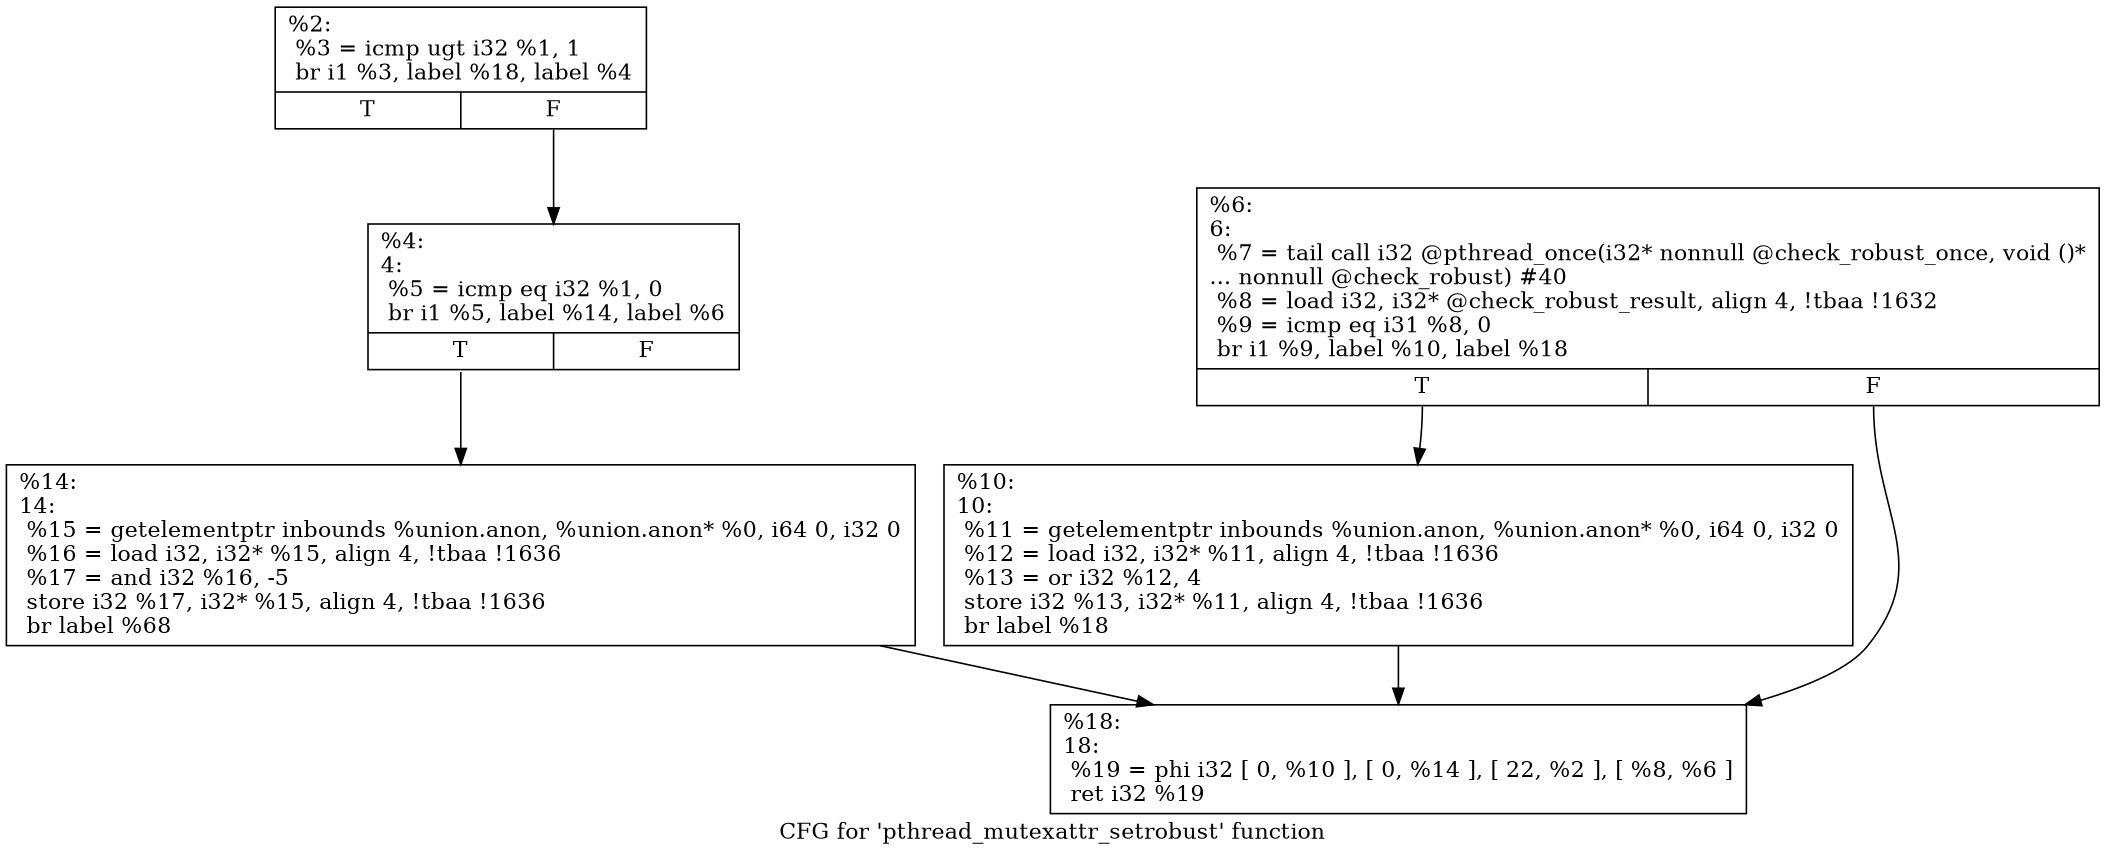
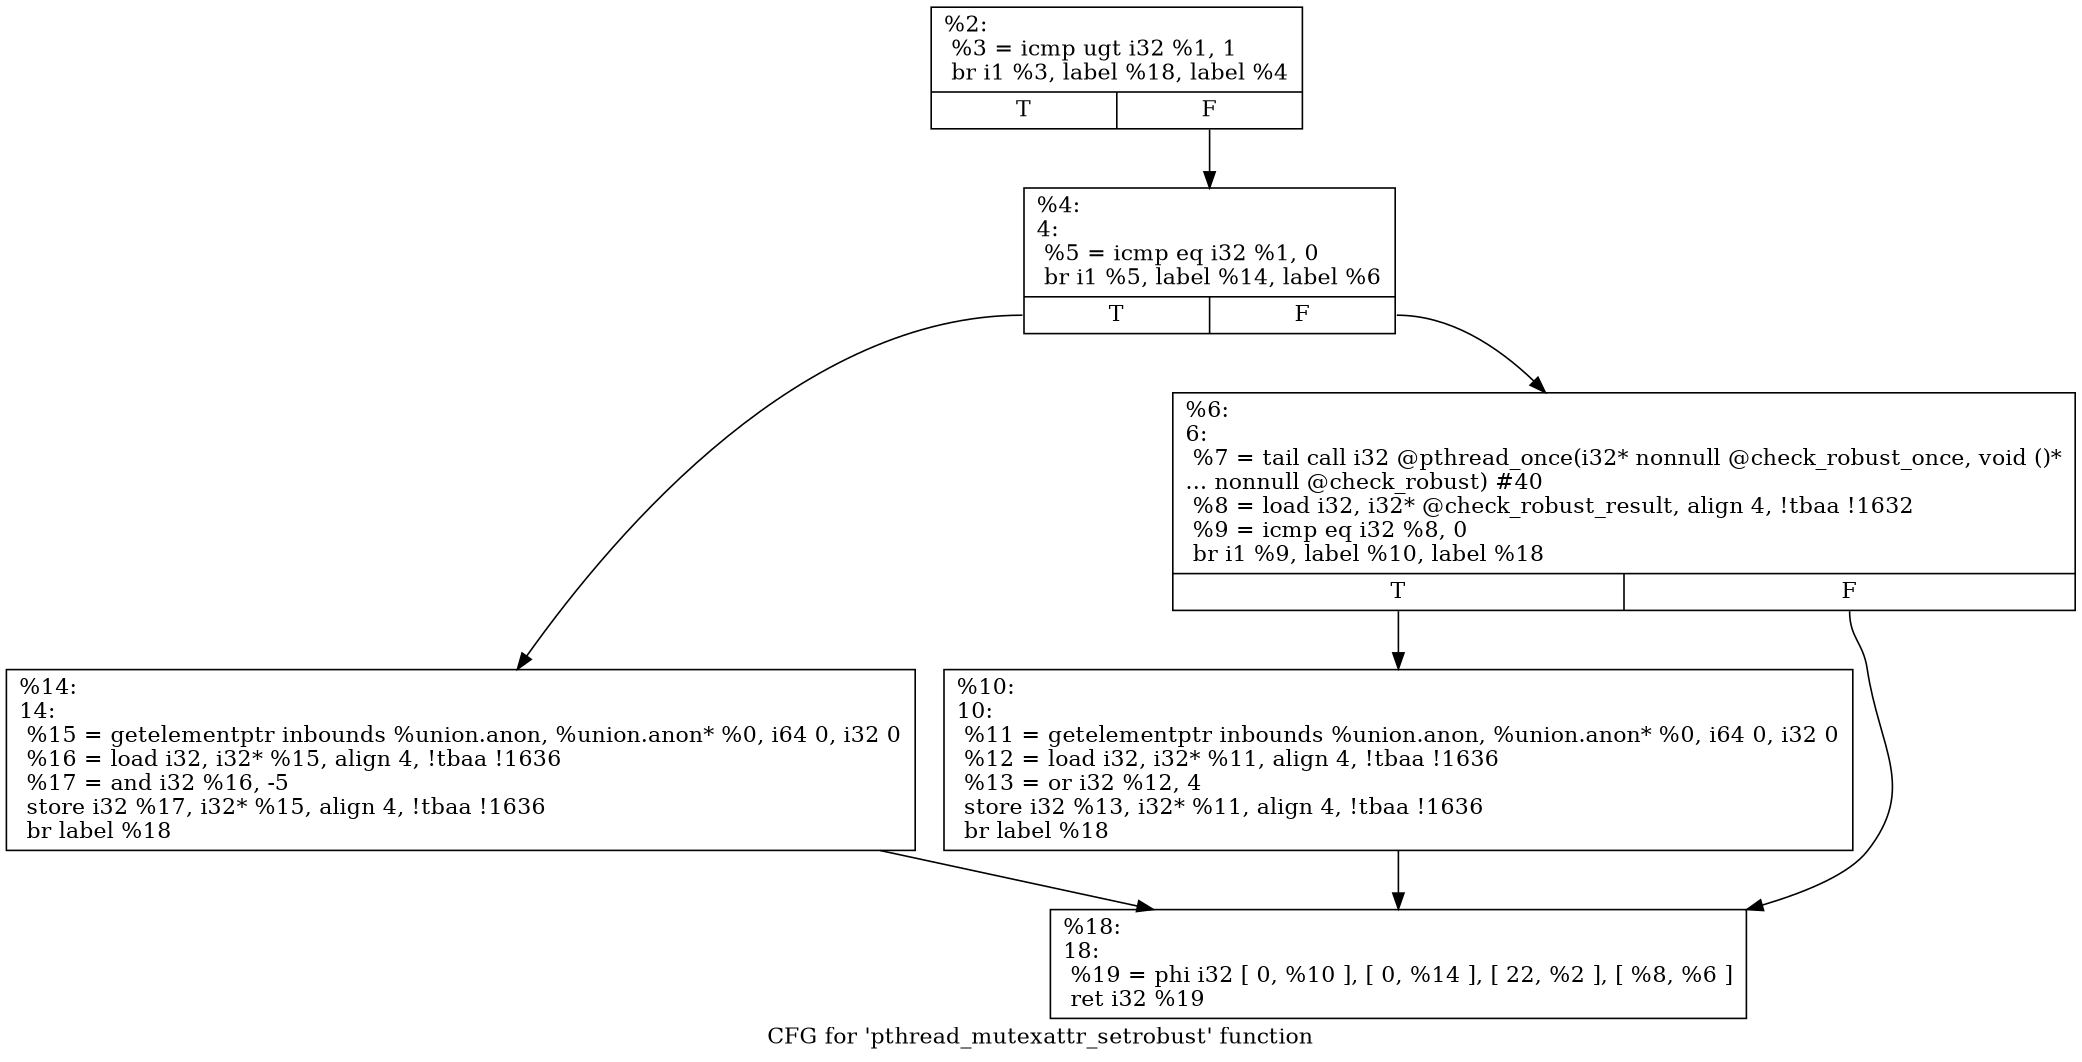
node "%6:": text "%9 = icmp eq i31 %8, 0" -> "%9 = icmp eq i32 %8, 0"
edge "%4:" -> "%6:": added
node "%14:": text "br label %68" -> "br label %18"
